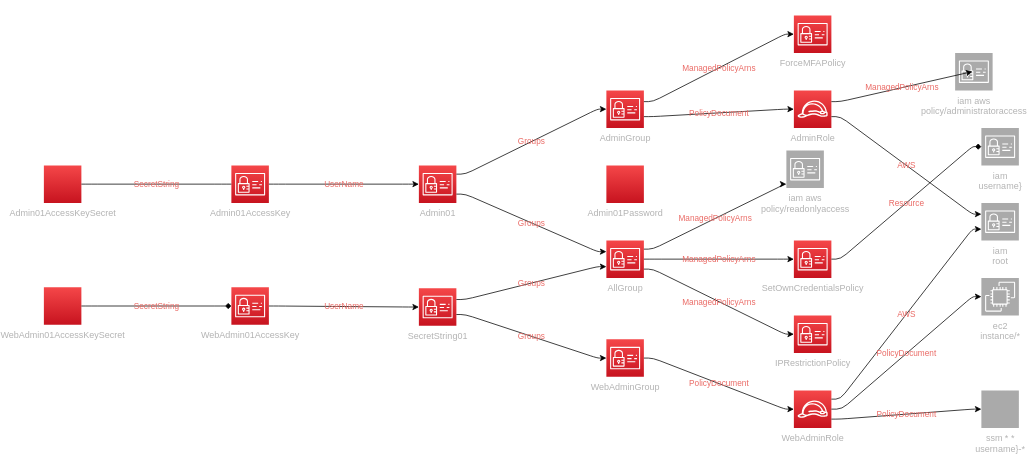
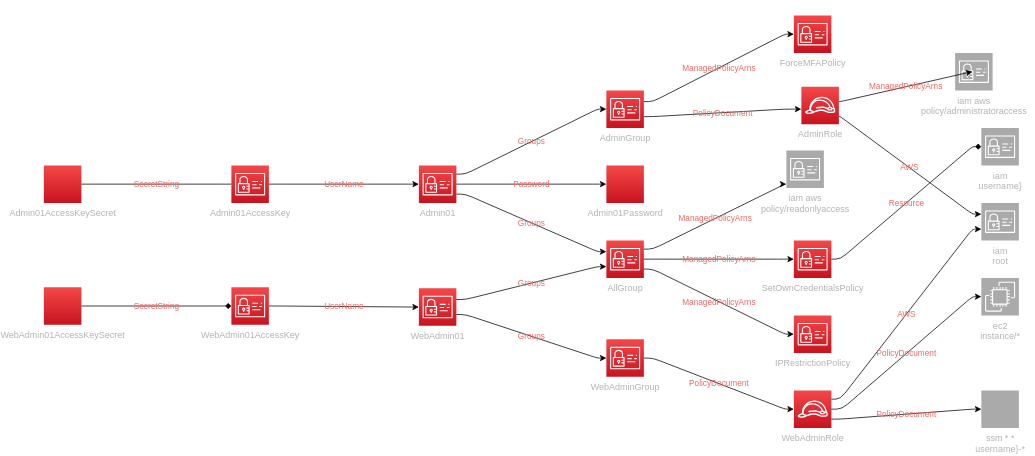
node "AdminRole": moved (813, 109) -> (820, 105)
edge "Admin01" -> "Admin01Password": added, label "Password"
node "SecretString01": label "SecretString01" -> "WebAdmin01"
